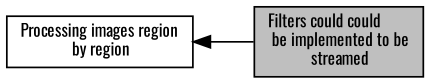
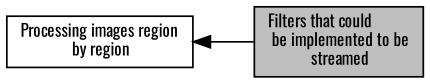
node "Filters could could be implemented to be streamed": label "Filters could could be implemented to be streamed" -> "Filters that could be implemented to be streamed"
